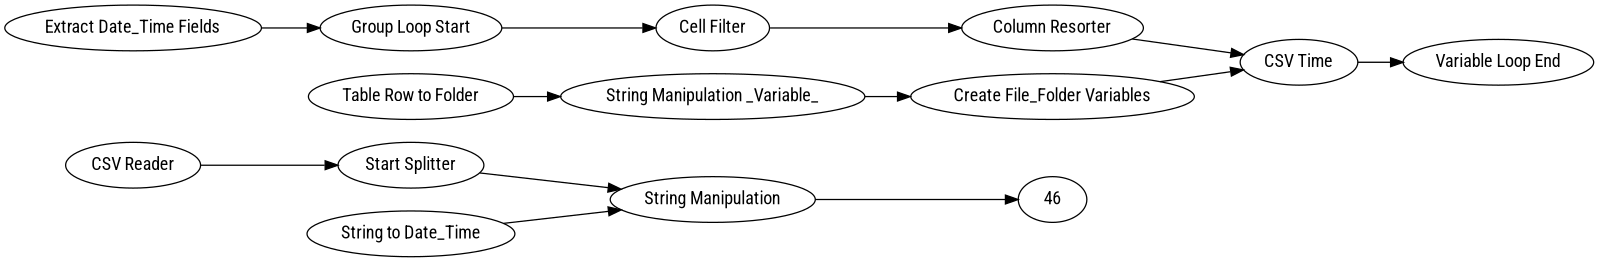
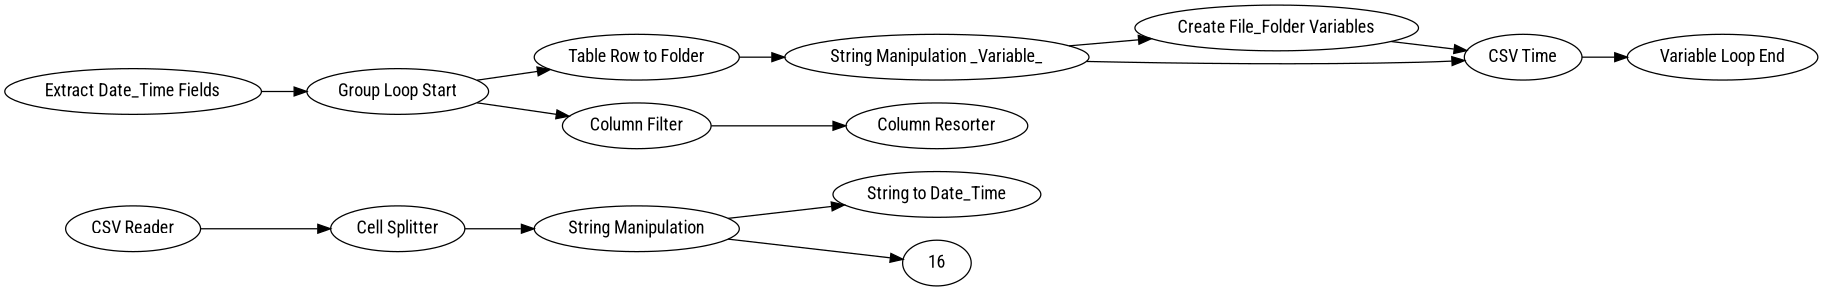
node "Cell Filter": label "Cell Filter" -> "Column Filter"
edge "Column Resorter" -> "CSV Time": now "String Manipulation _Variable_" -> "CSV Time"
edge "Group Loop Start" -> "Table Row to Folder": added
node "Start Splitter": label "Start Splitter" -> "Cell Splitter"
node "46": label "46" -> "16"
edge "String to Date_Time" -> "String Manipulation": reversed
